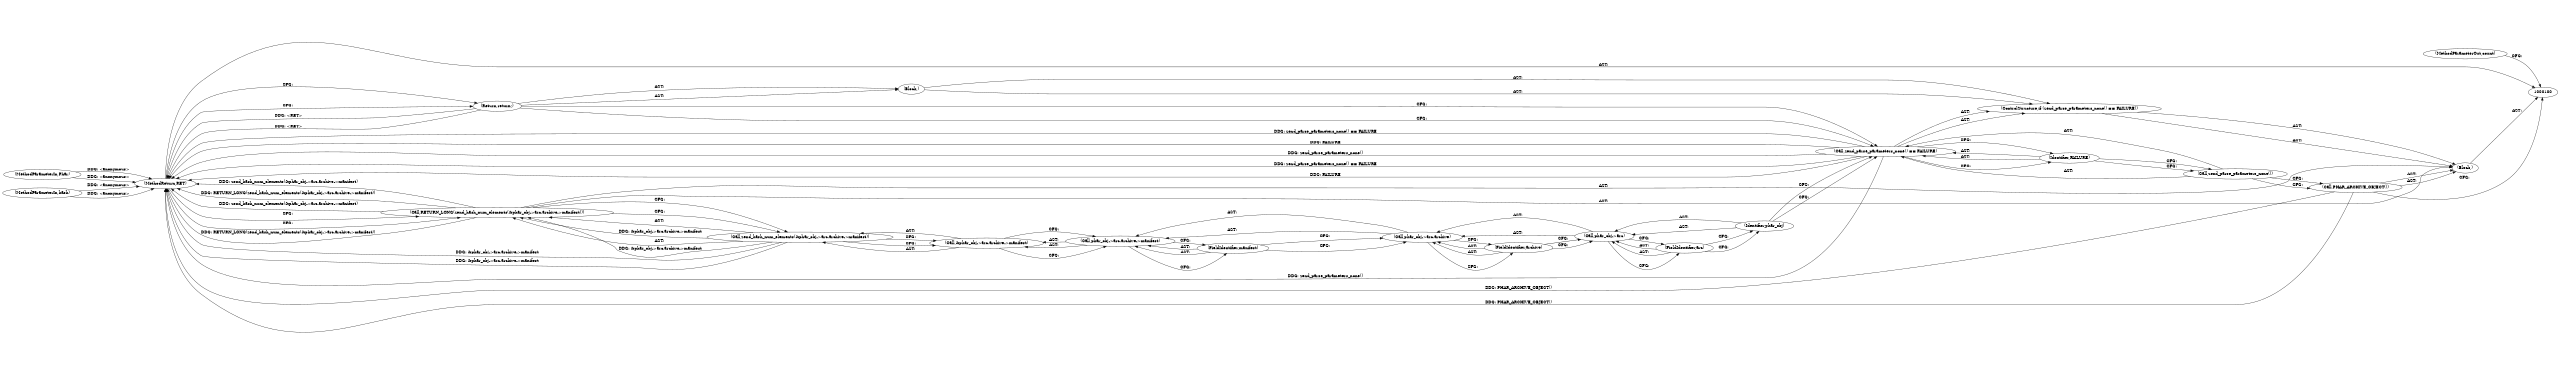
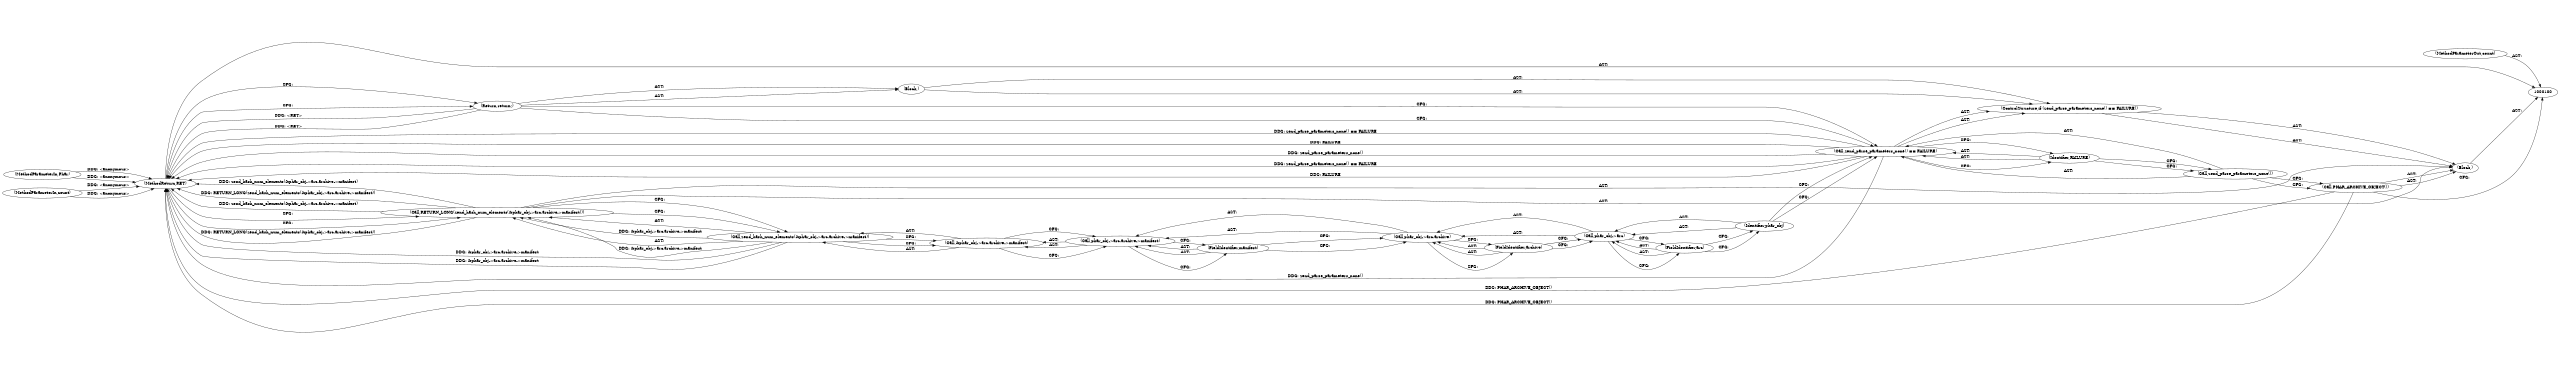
edge "(MethodParameterOut,count)" -> "1000100": label "CFG: " -> "AST: "
node "(MethodParameterIn,hash)": label "(MethodParameterIn,hash)" -> "(MethodParameterIn,count)"
